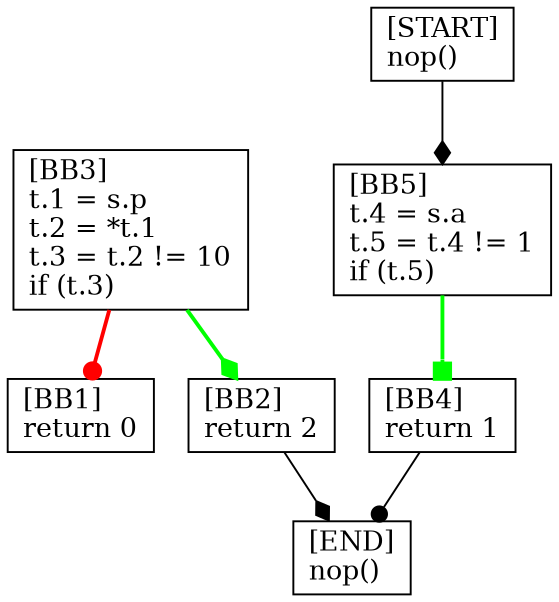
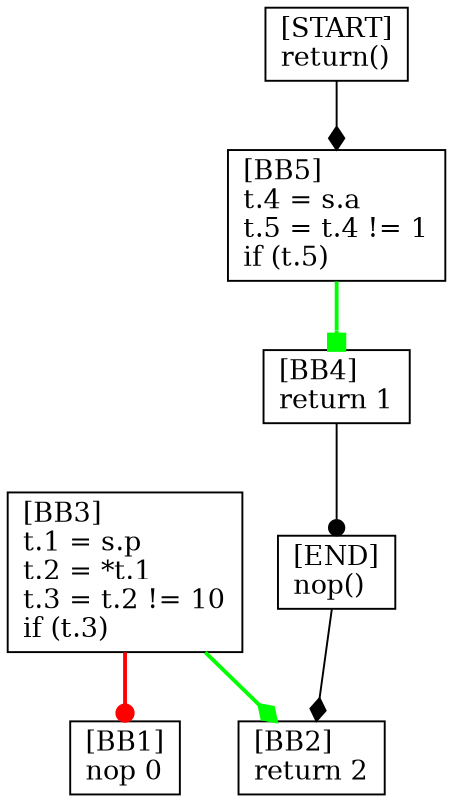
node "[START] nop()": label "[START] nop()" -> "[START] return()"
node "[BB1] return 0": label "[BB1] return 0" -> "[BB1] nop 0"
edge "[BB2] return 2" -> "[END] nop()": reversed
